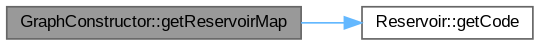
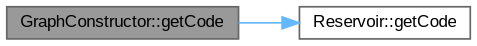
node "GraphConstructor::getReservoirMap": label "GraphConstructor::getReservoirMap" -> "GraphConstructor::getCode"
